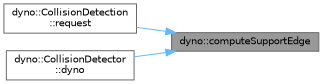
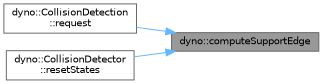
node "dyno::CollisionDetector ::dyno": label "dyno::CollisionDetector ::dyno" -> "dyno::CollisionDetector ::resetStates"
